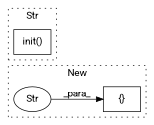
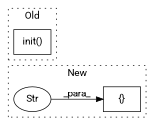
cluster "Str": label "Str" -> "Old"
